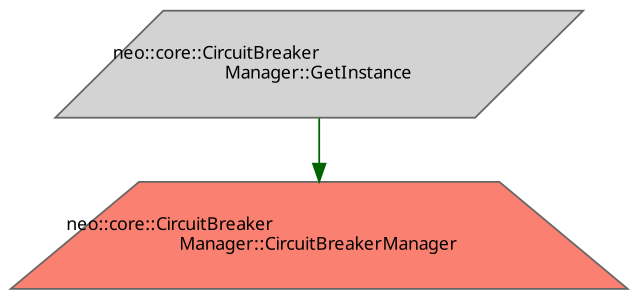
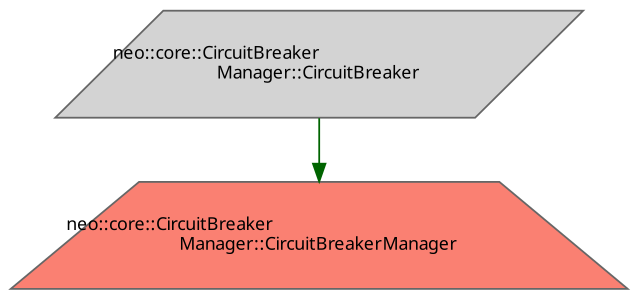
node "neo::core::CircuitBreaker Manager::GetInstance": label "neo::core::CircuitBreaker Manager::GetInstance" -> "neo::core::CircuitBreaker Manager::CircuitBreaker"
